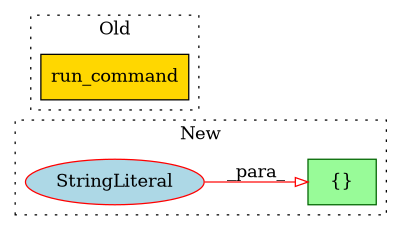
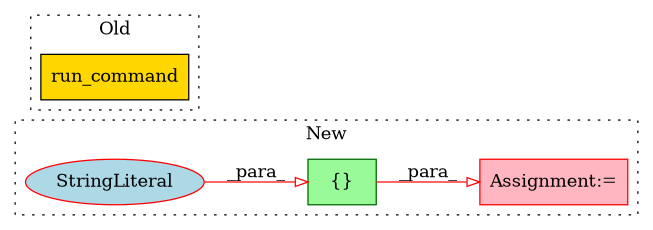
node "Assignment:=": added
